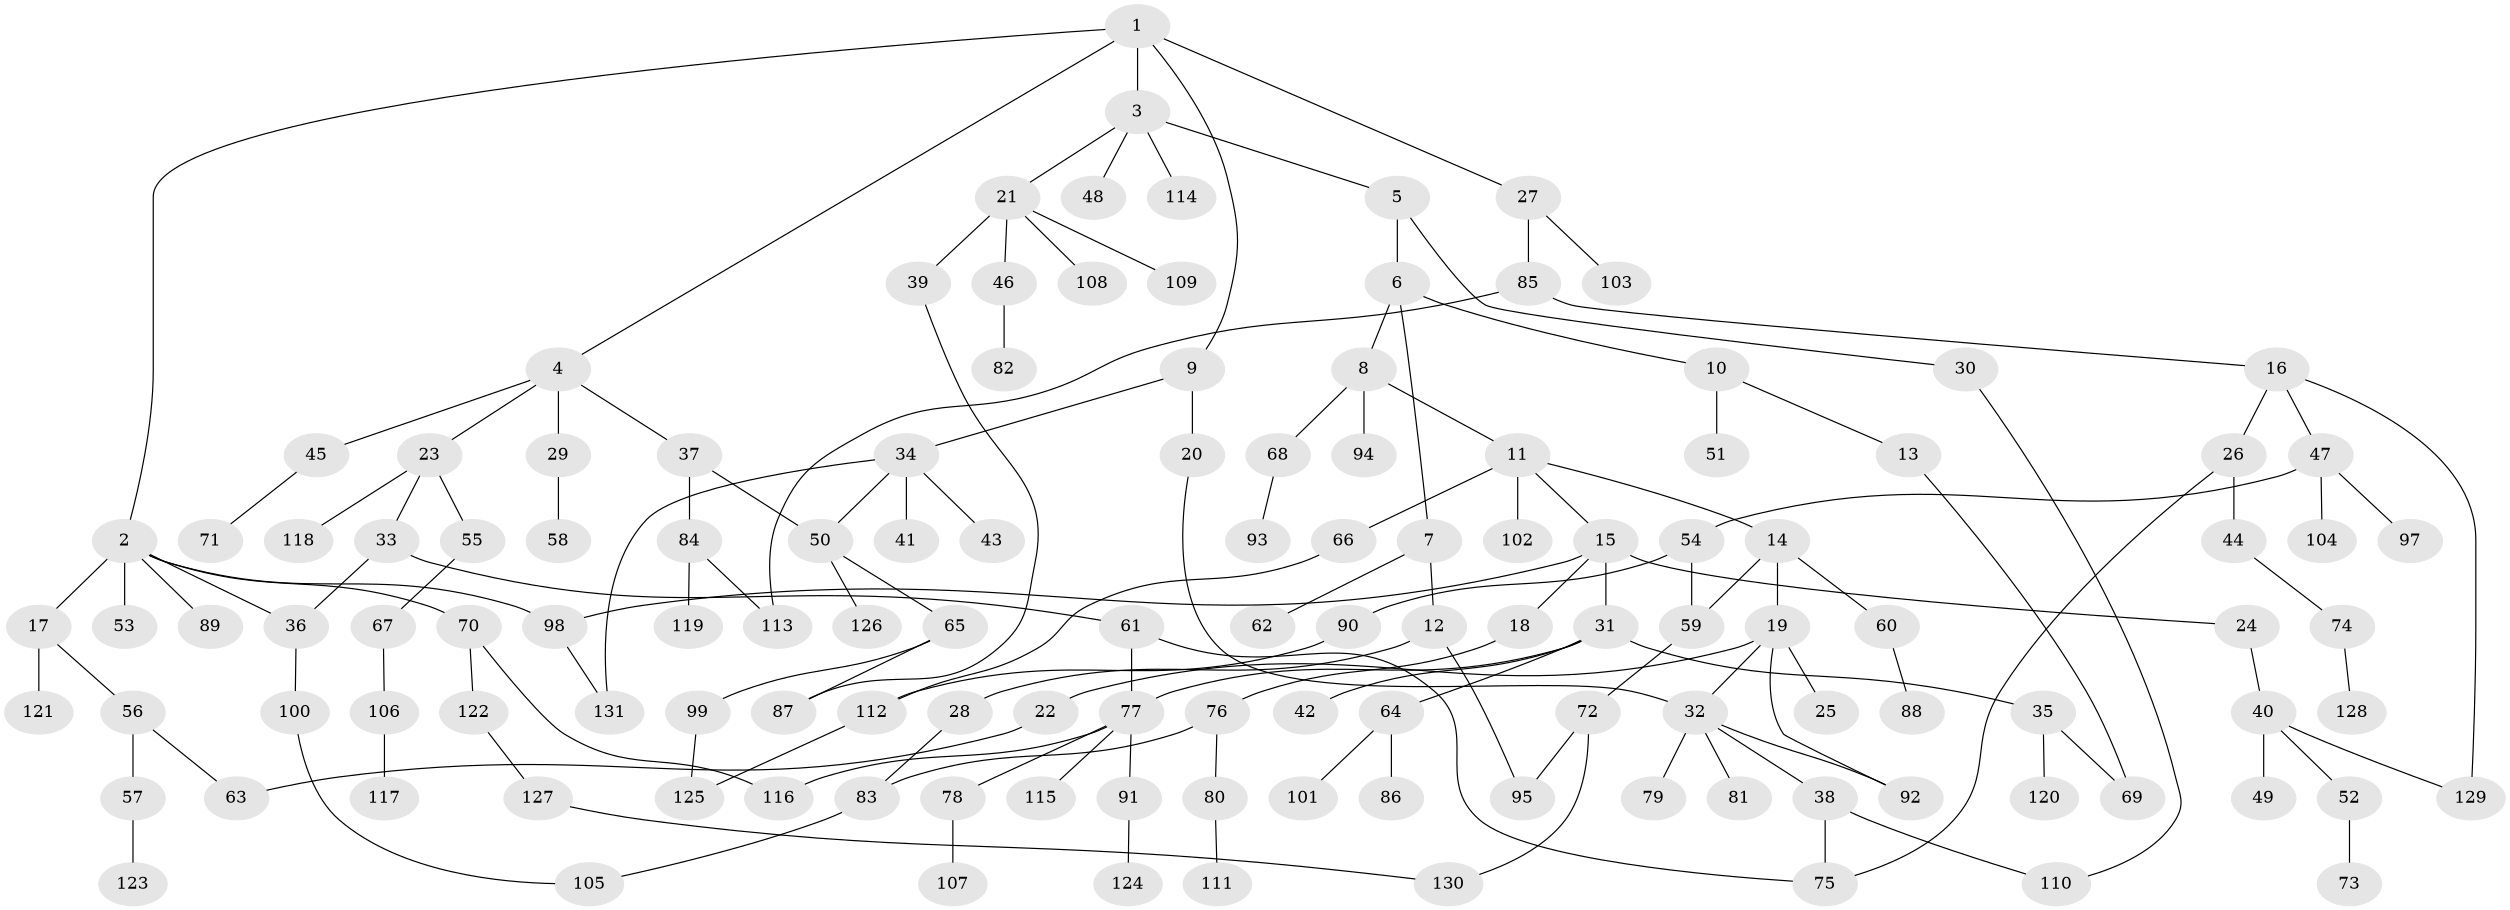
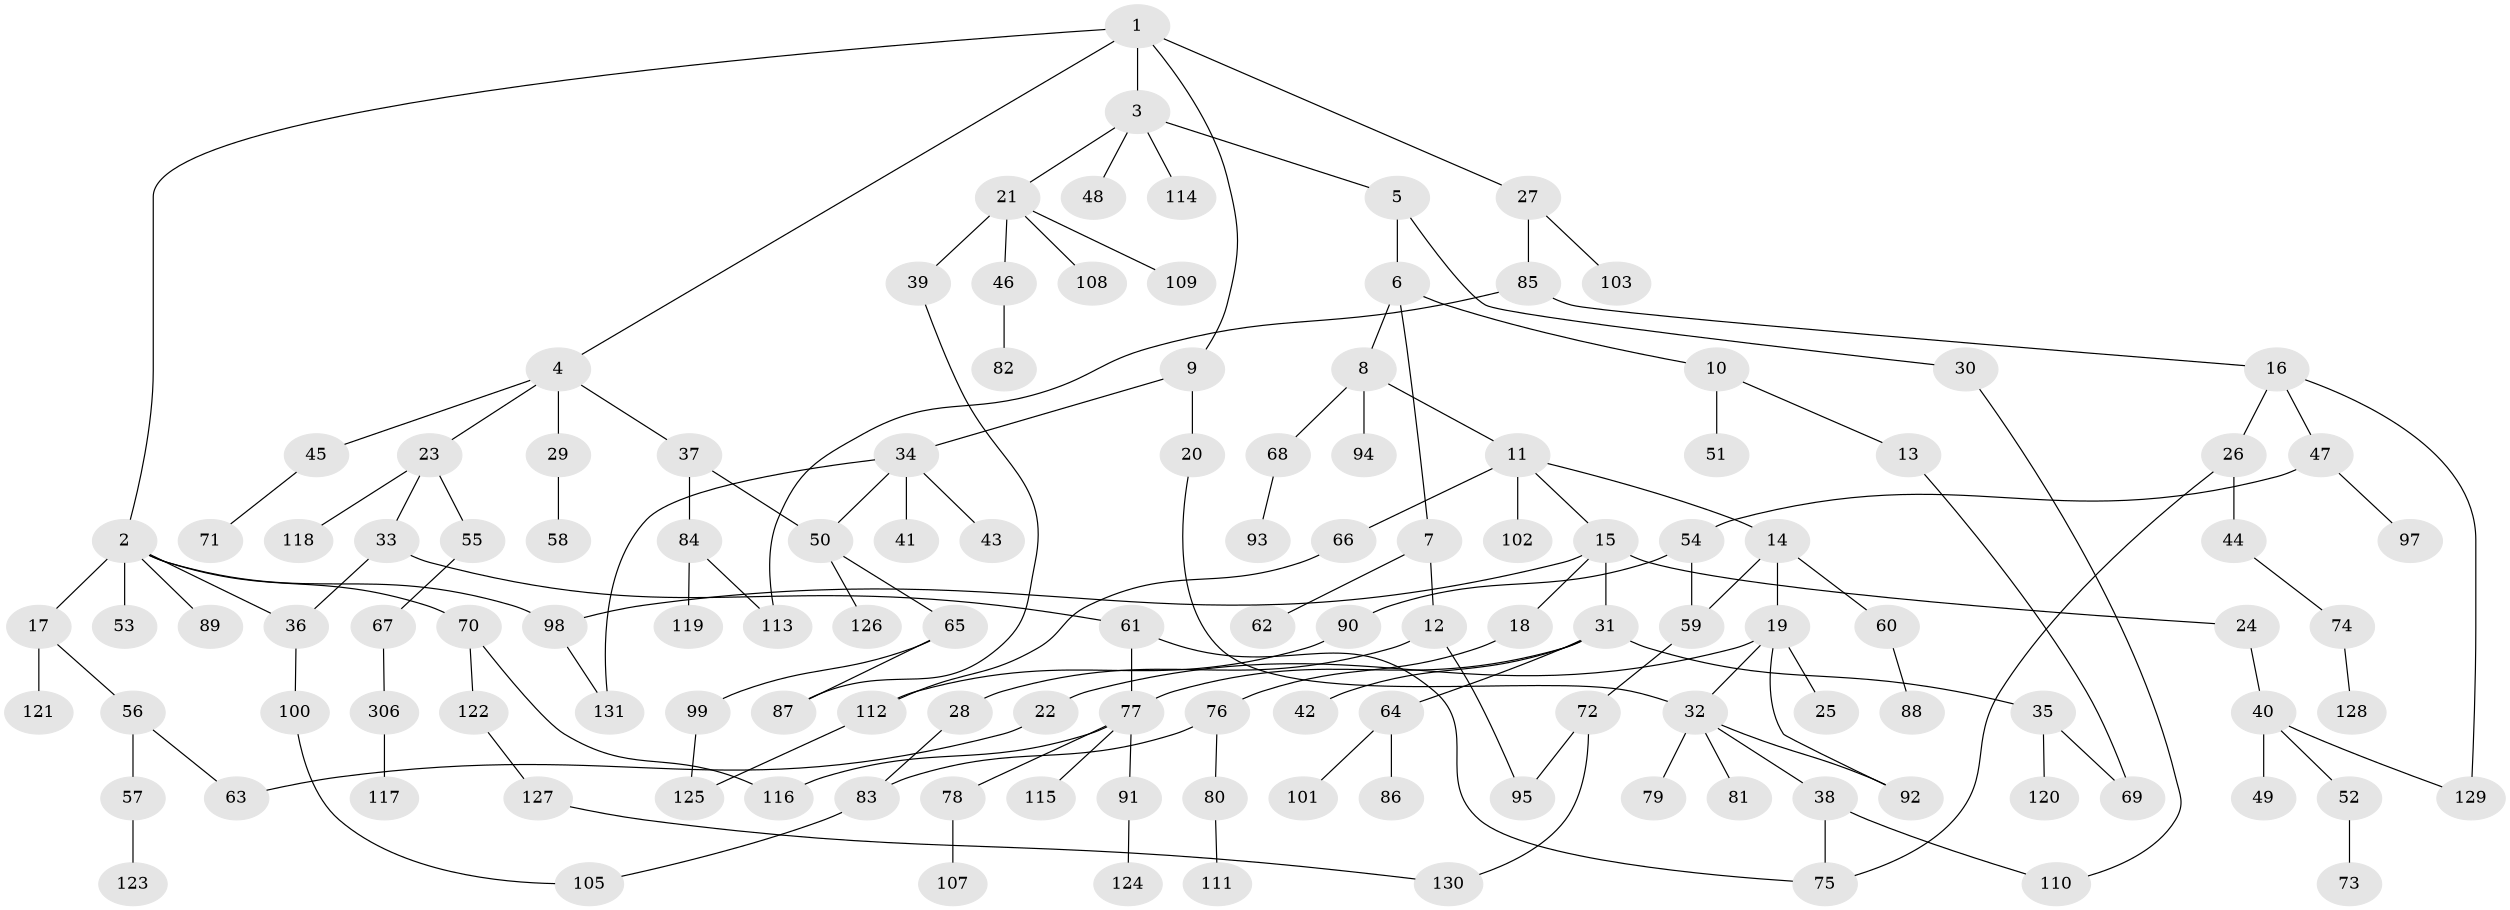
node "104": removed
node "106": label "106" -> "306"
